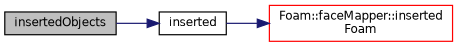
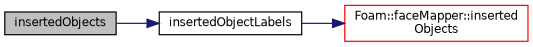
node "inserted": label "inserted" -> "insertedObjectLabels"
node "Foam::faceMapper::inserted Foam": label "Foam::faceMapper::inserted Foam" -> "Foam::faceMapper::inserted Objects"
